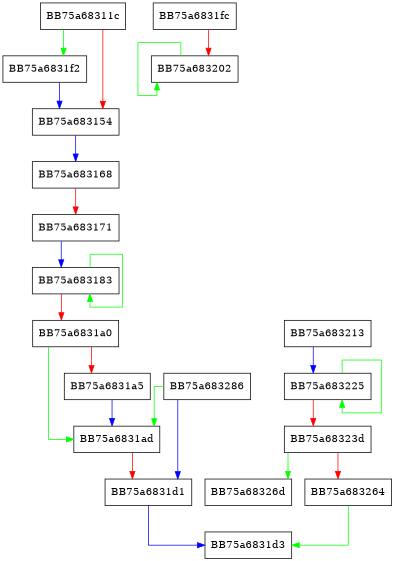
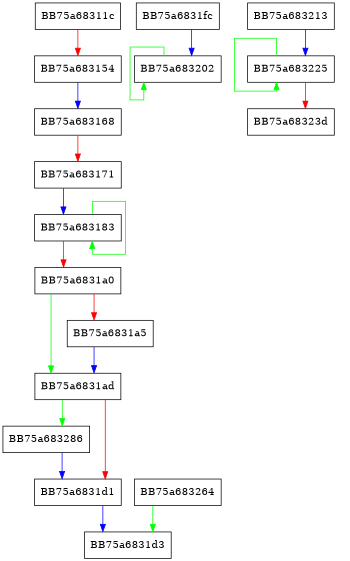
edge "BB75a6831fc" -> "BB75a683202": color red -> blue
node "BB75a6831f2": removed
edge "BB75a683286" -> "BB75a6831ad": reversed
edge "BB75a68323d" -> "BB75a683264": removed
node "BB75a68326d": removed
